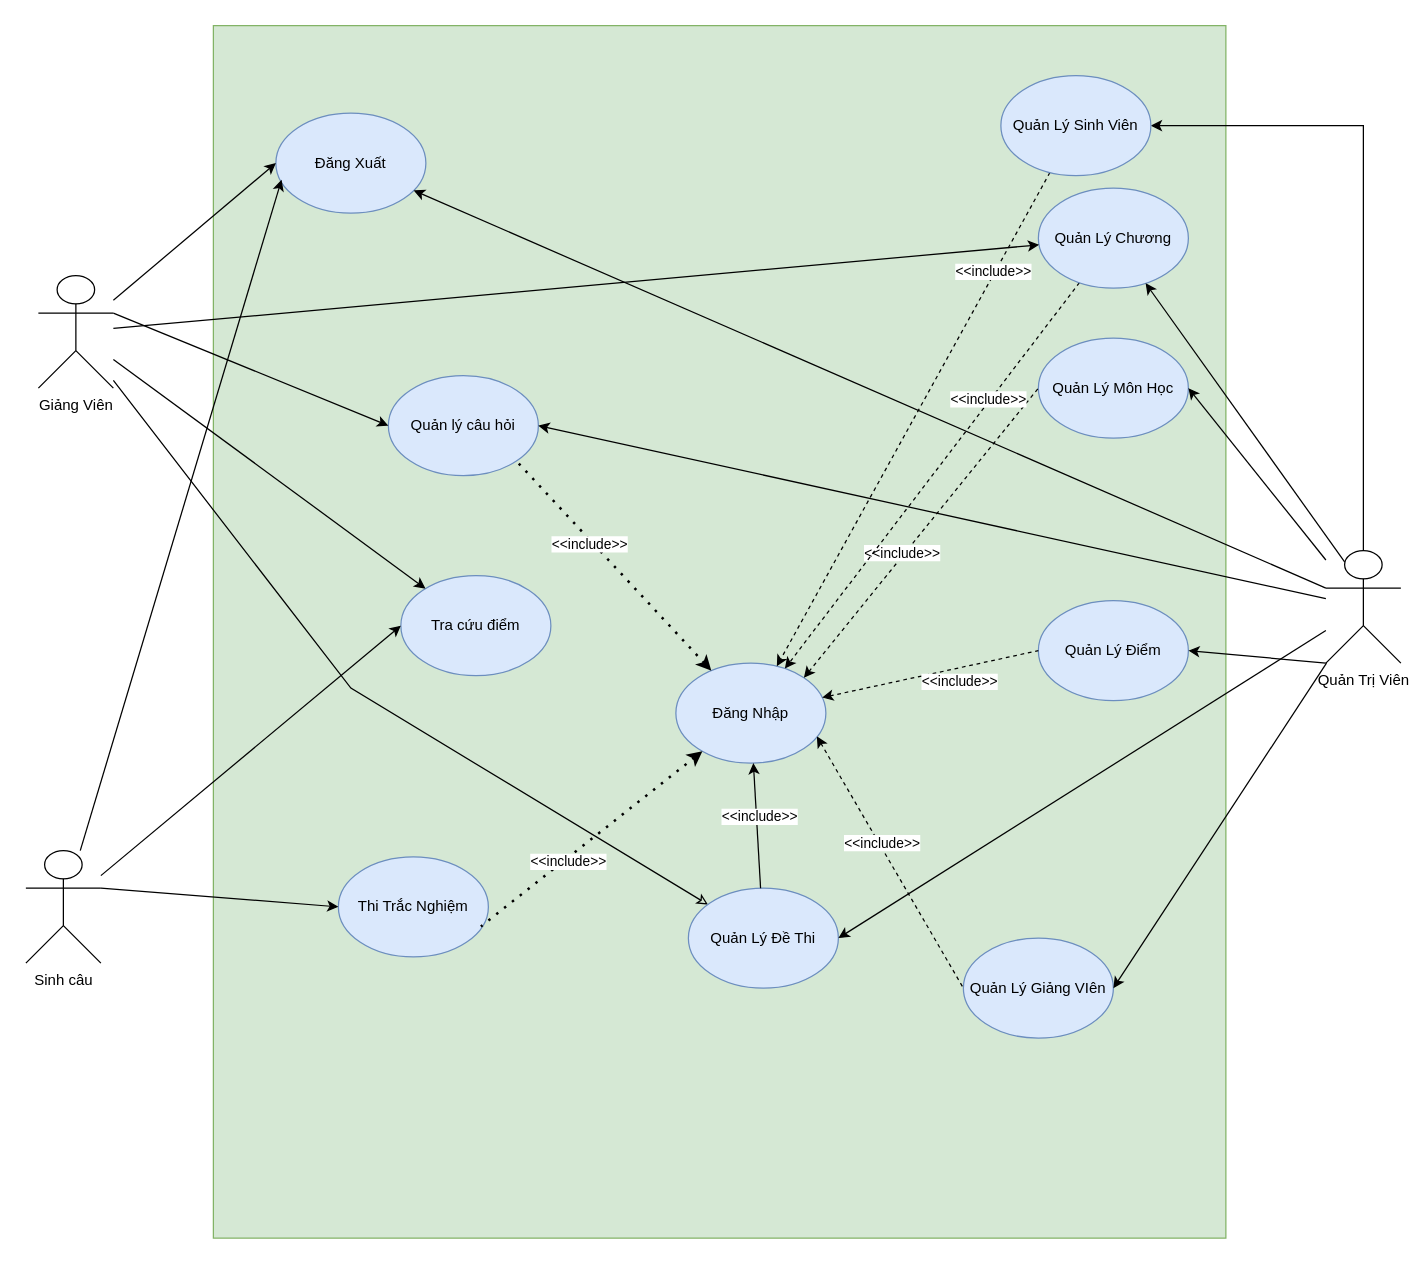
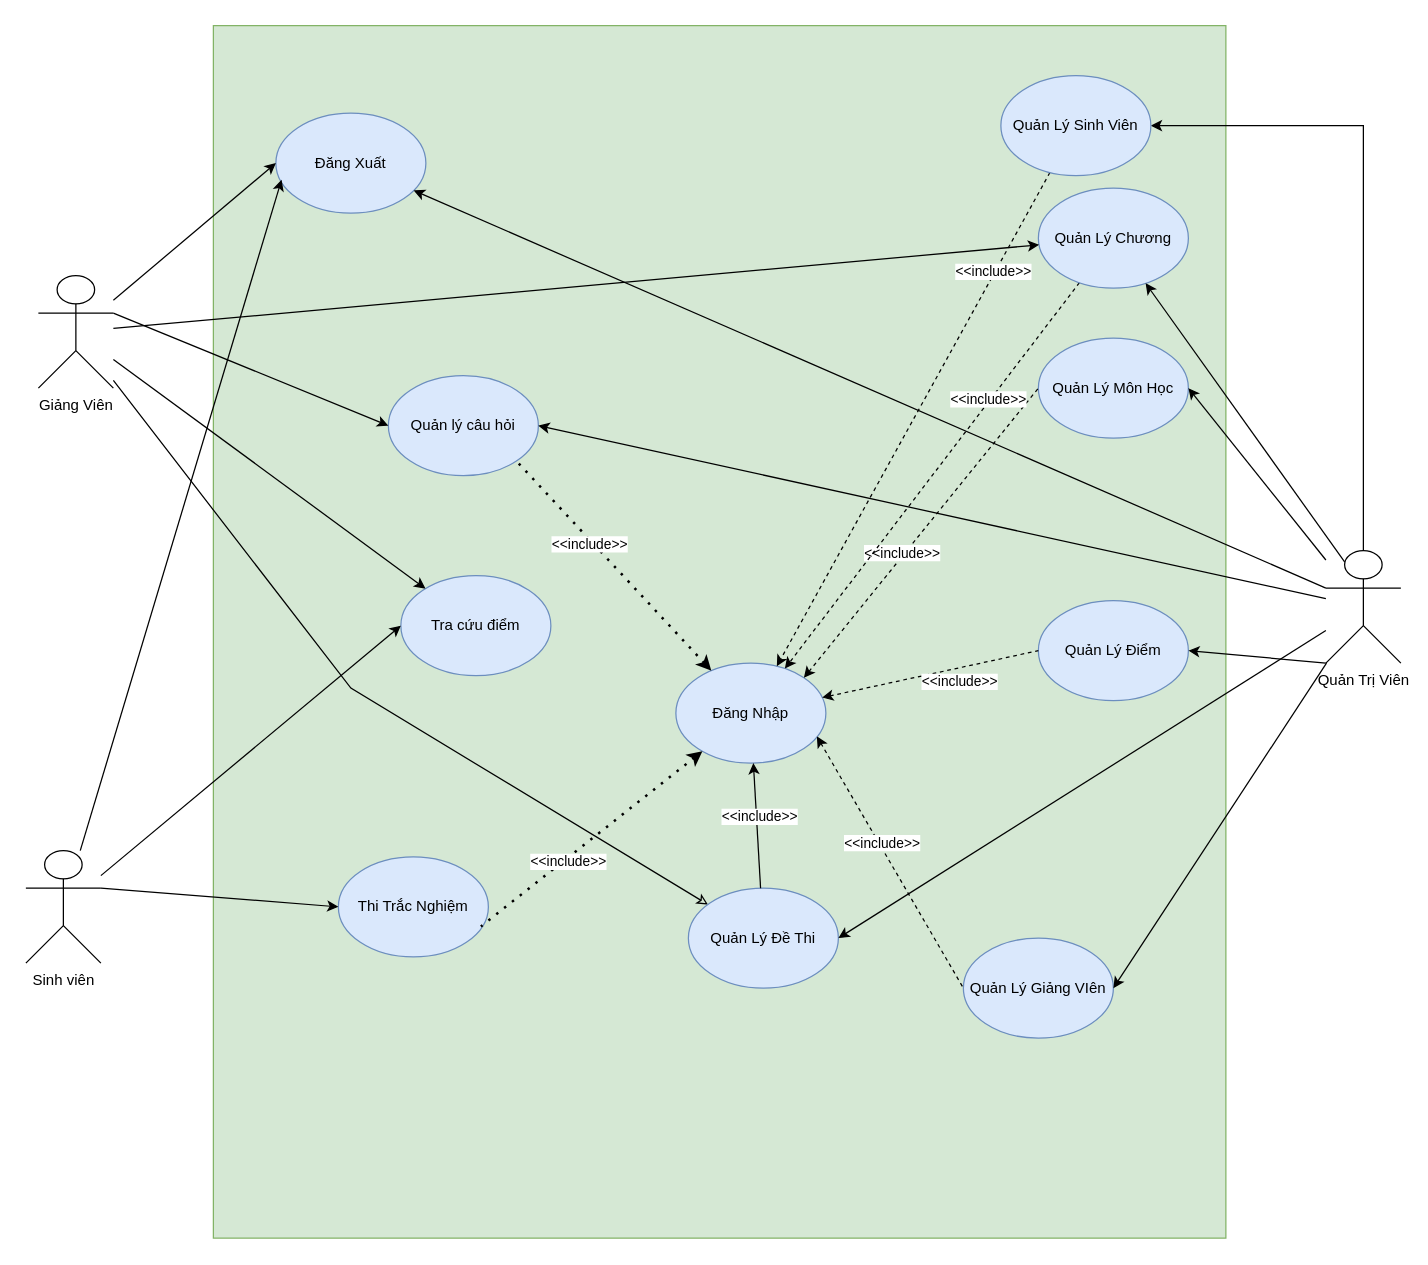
node "Sinh câu": label "Sinh câu" -> "Sinh viên"
